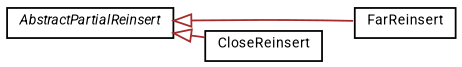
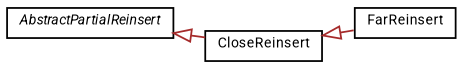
edge "FarReinsert" -> "AbstractPartialReinsert": now "FarReinsert" -> "CloseReinsert"
